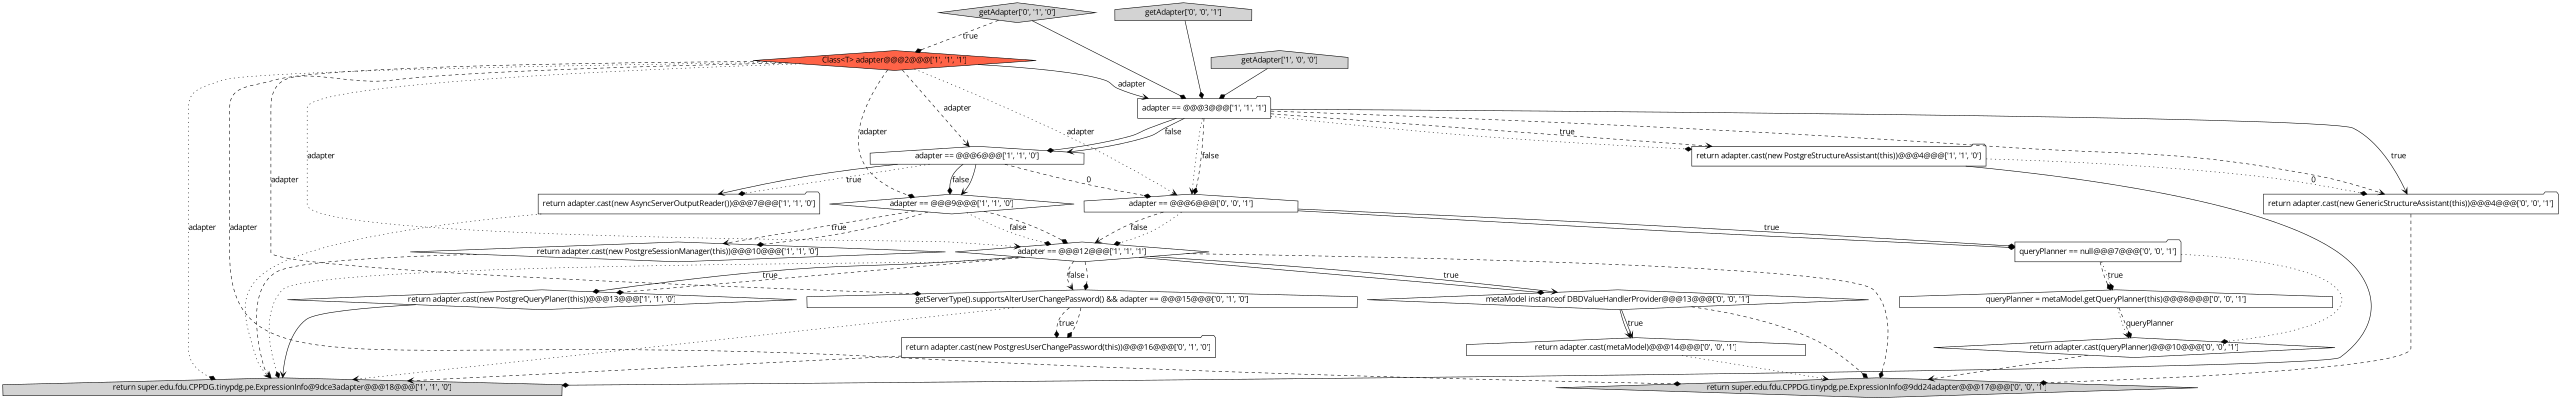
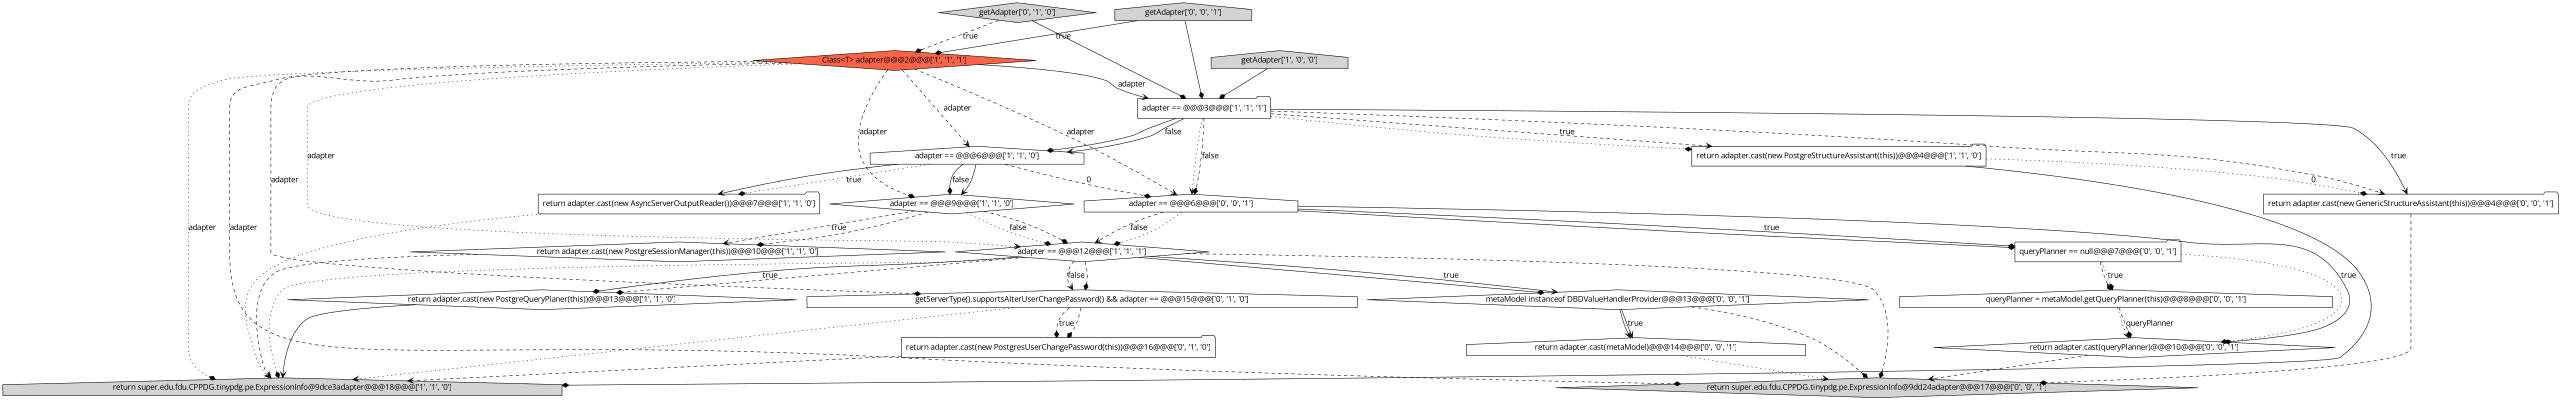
edge "getAdapter['0', '0', '1']" -> "Class<T> adapter@@@2@@@['1', '1', '1']": added, label "true"
edge "Class<T> adapter@@@2@@@['1', '1', '1']" -> "adapter == @@@6@@@['0', '0', '1']": style dotted -> dashed
edge "adapter == @@@6@@@['0', '0', '1']" -> "return adapter.cast(queryPlanner)@@@10@@@['0', '0', '1']": added, label "true"
